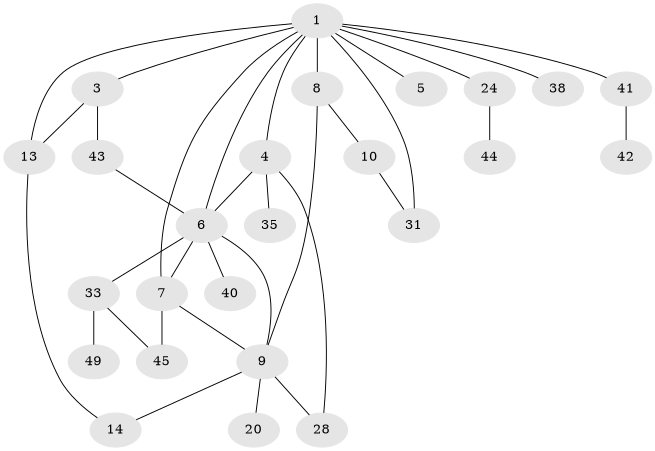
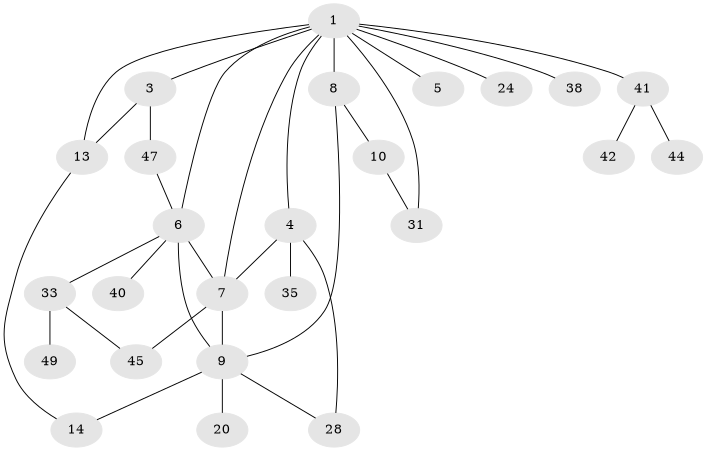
edge "24" -- "44": now "41" -- "44"
node "43": label "43" -> "47"
edge "4" -- "6": now "4" -- "7"
